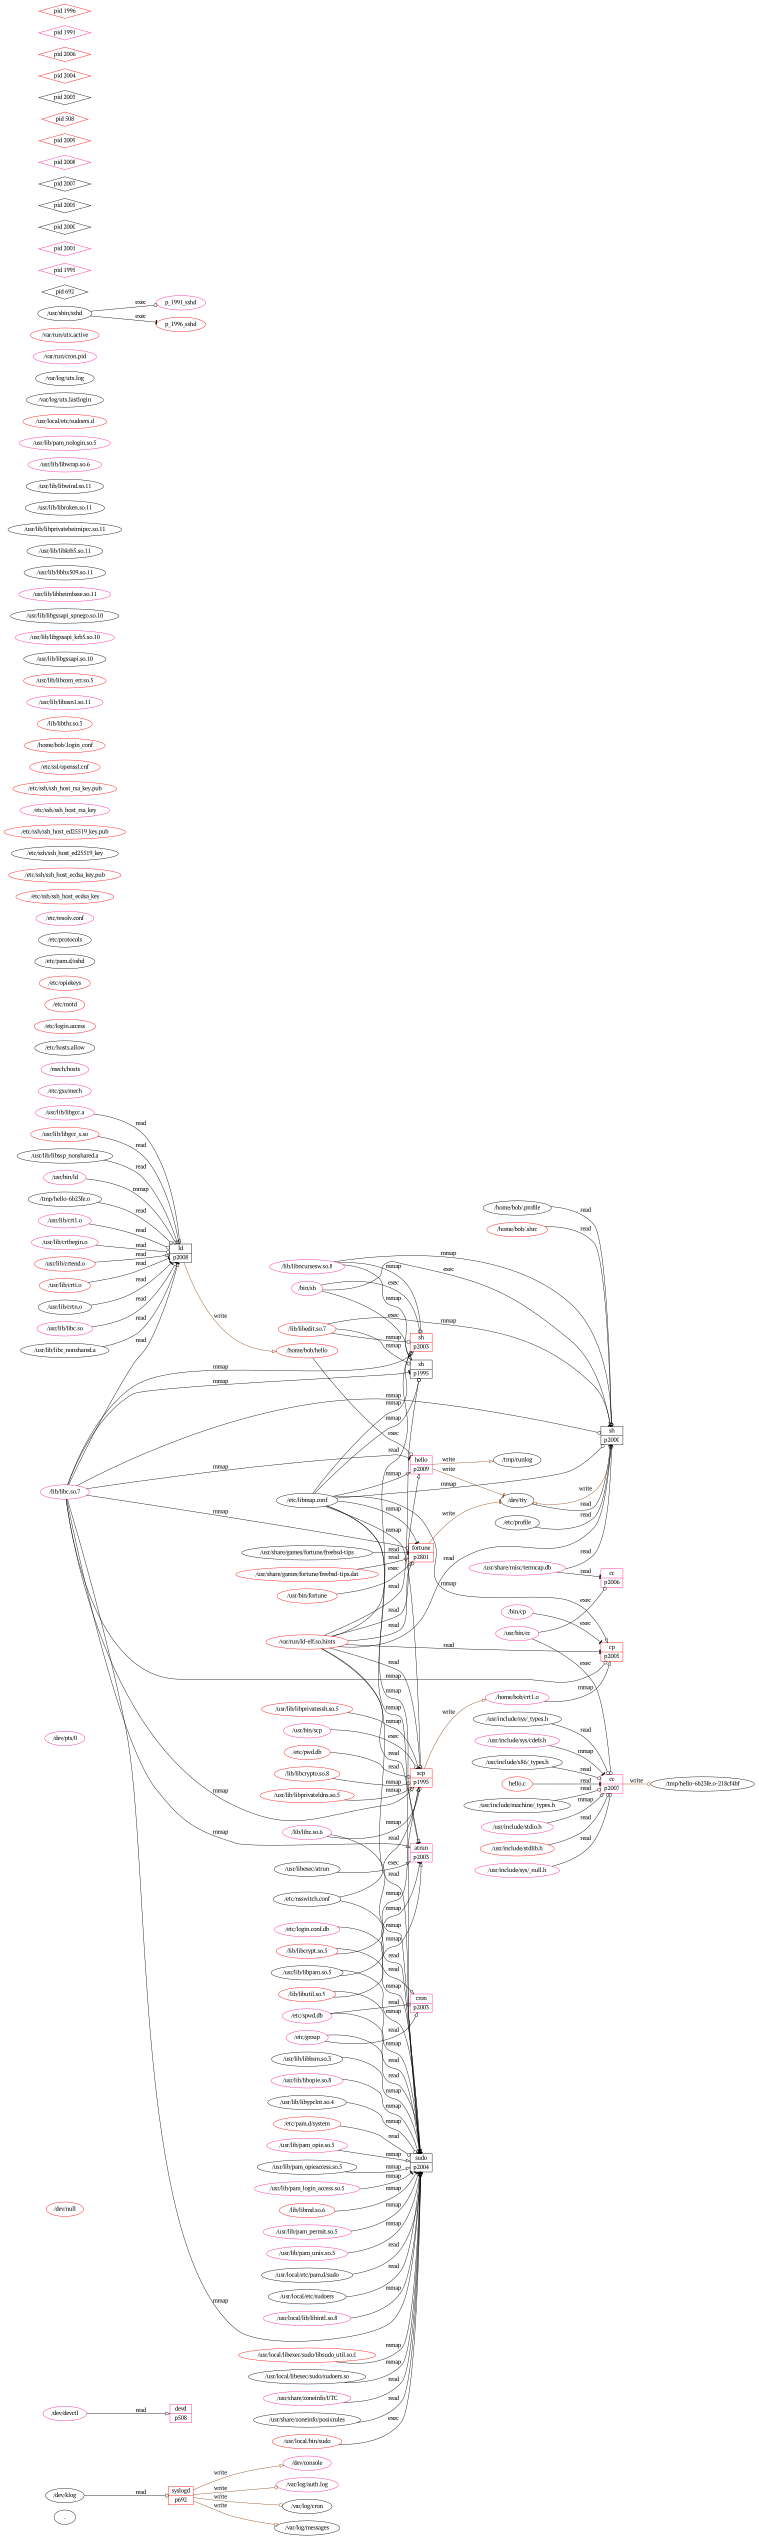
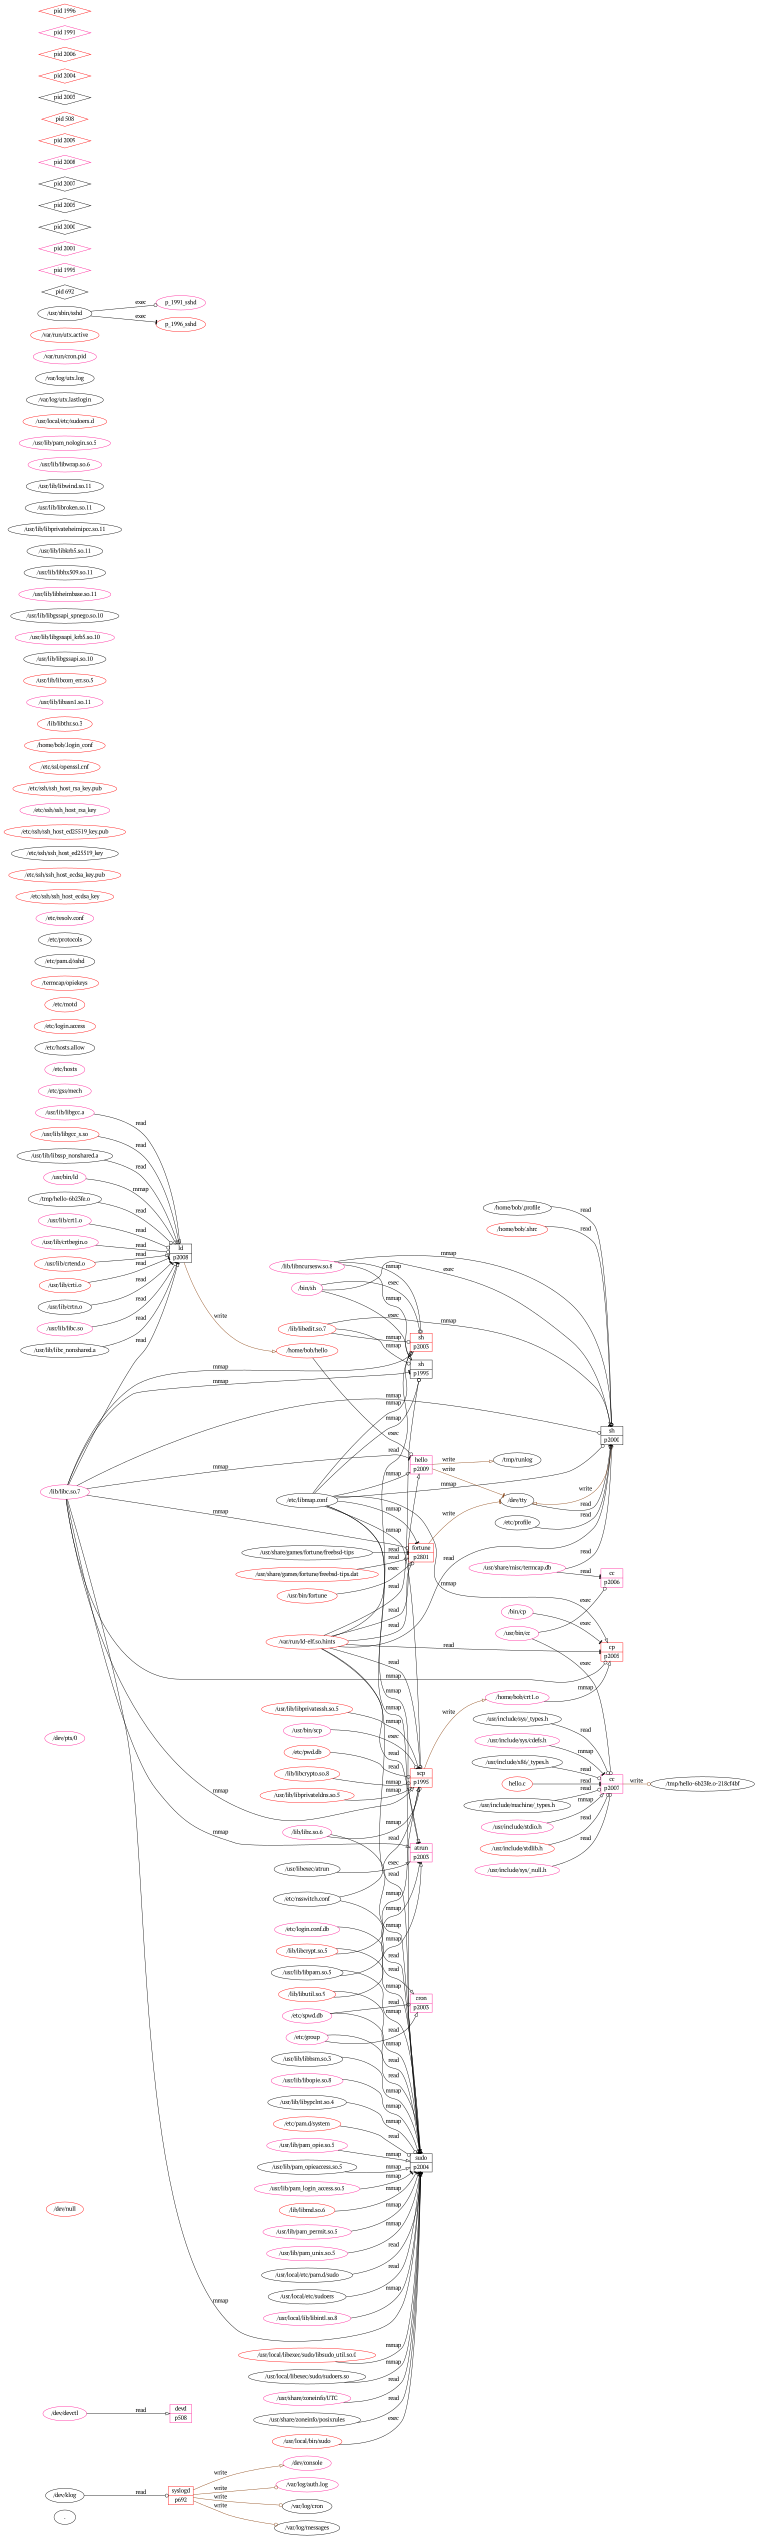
node "/etc/opiekeys": label "/etc/opiekeys" -> "/termcap/opiekeys"
node "/mech/hosts": label "/mech/hosts" -> "/etc/hosts"
